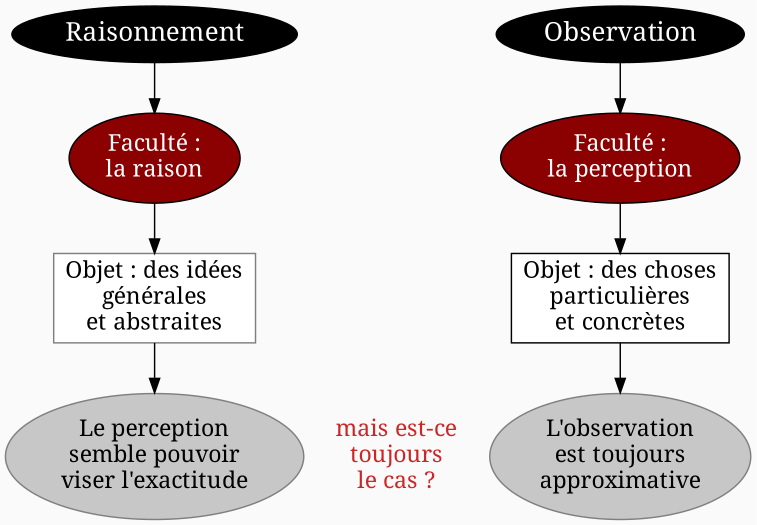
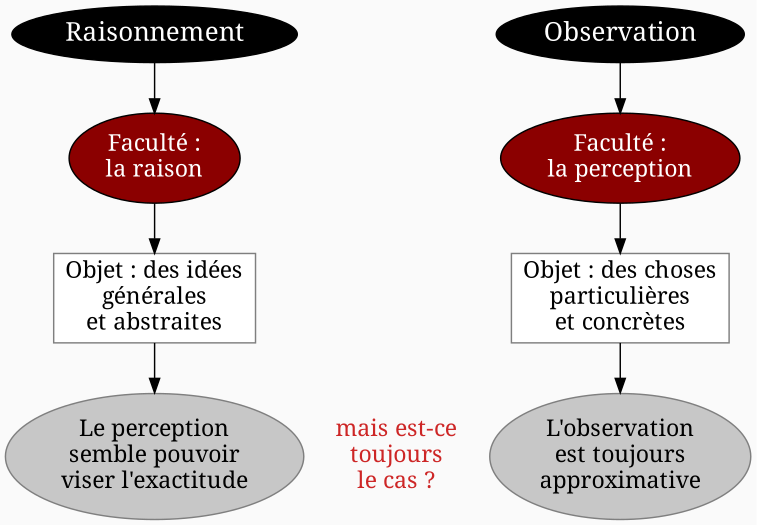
node "Objet : des choses particulières et concrètes": color black -> grey50
